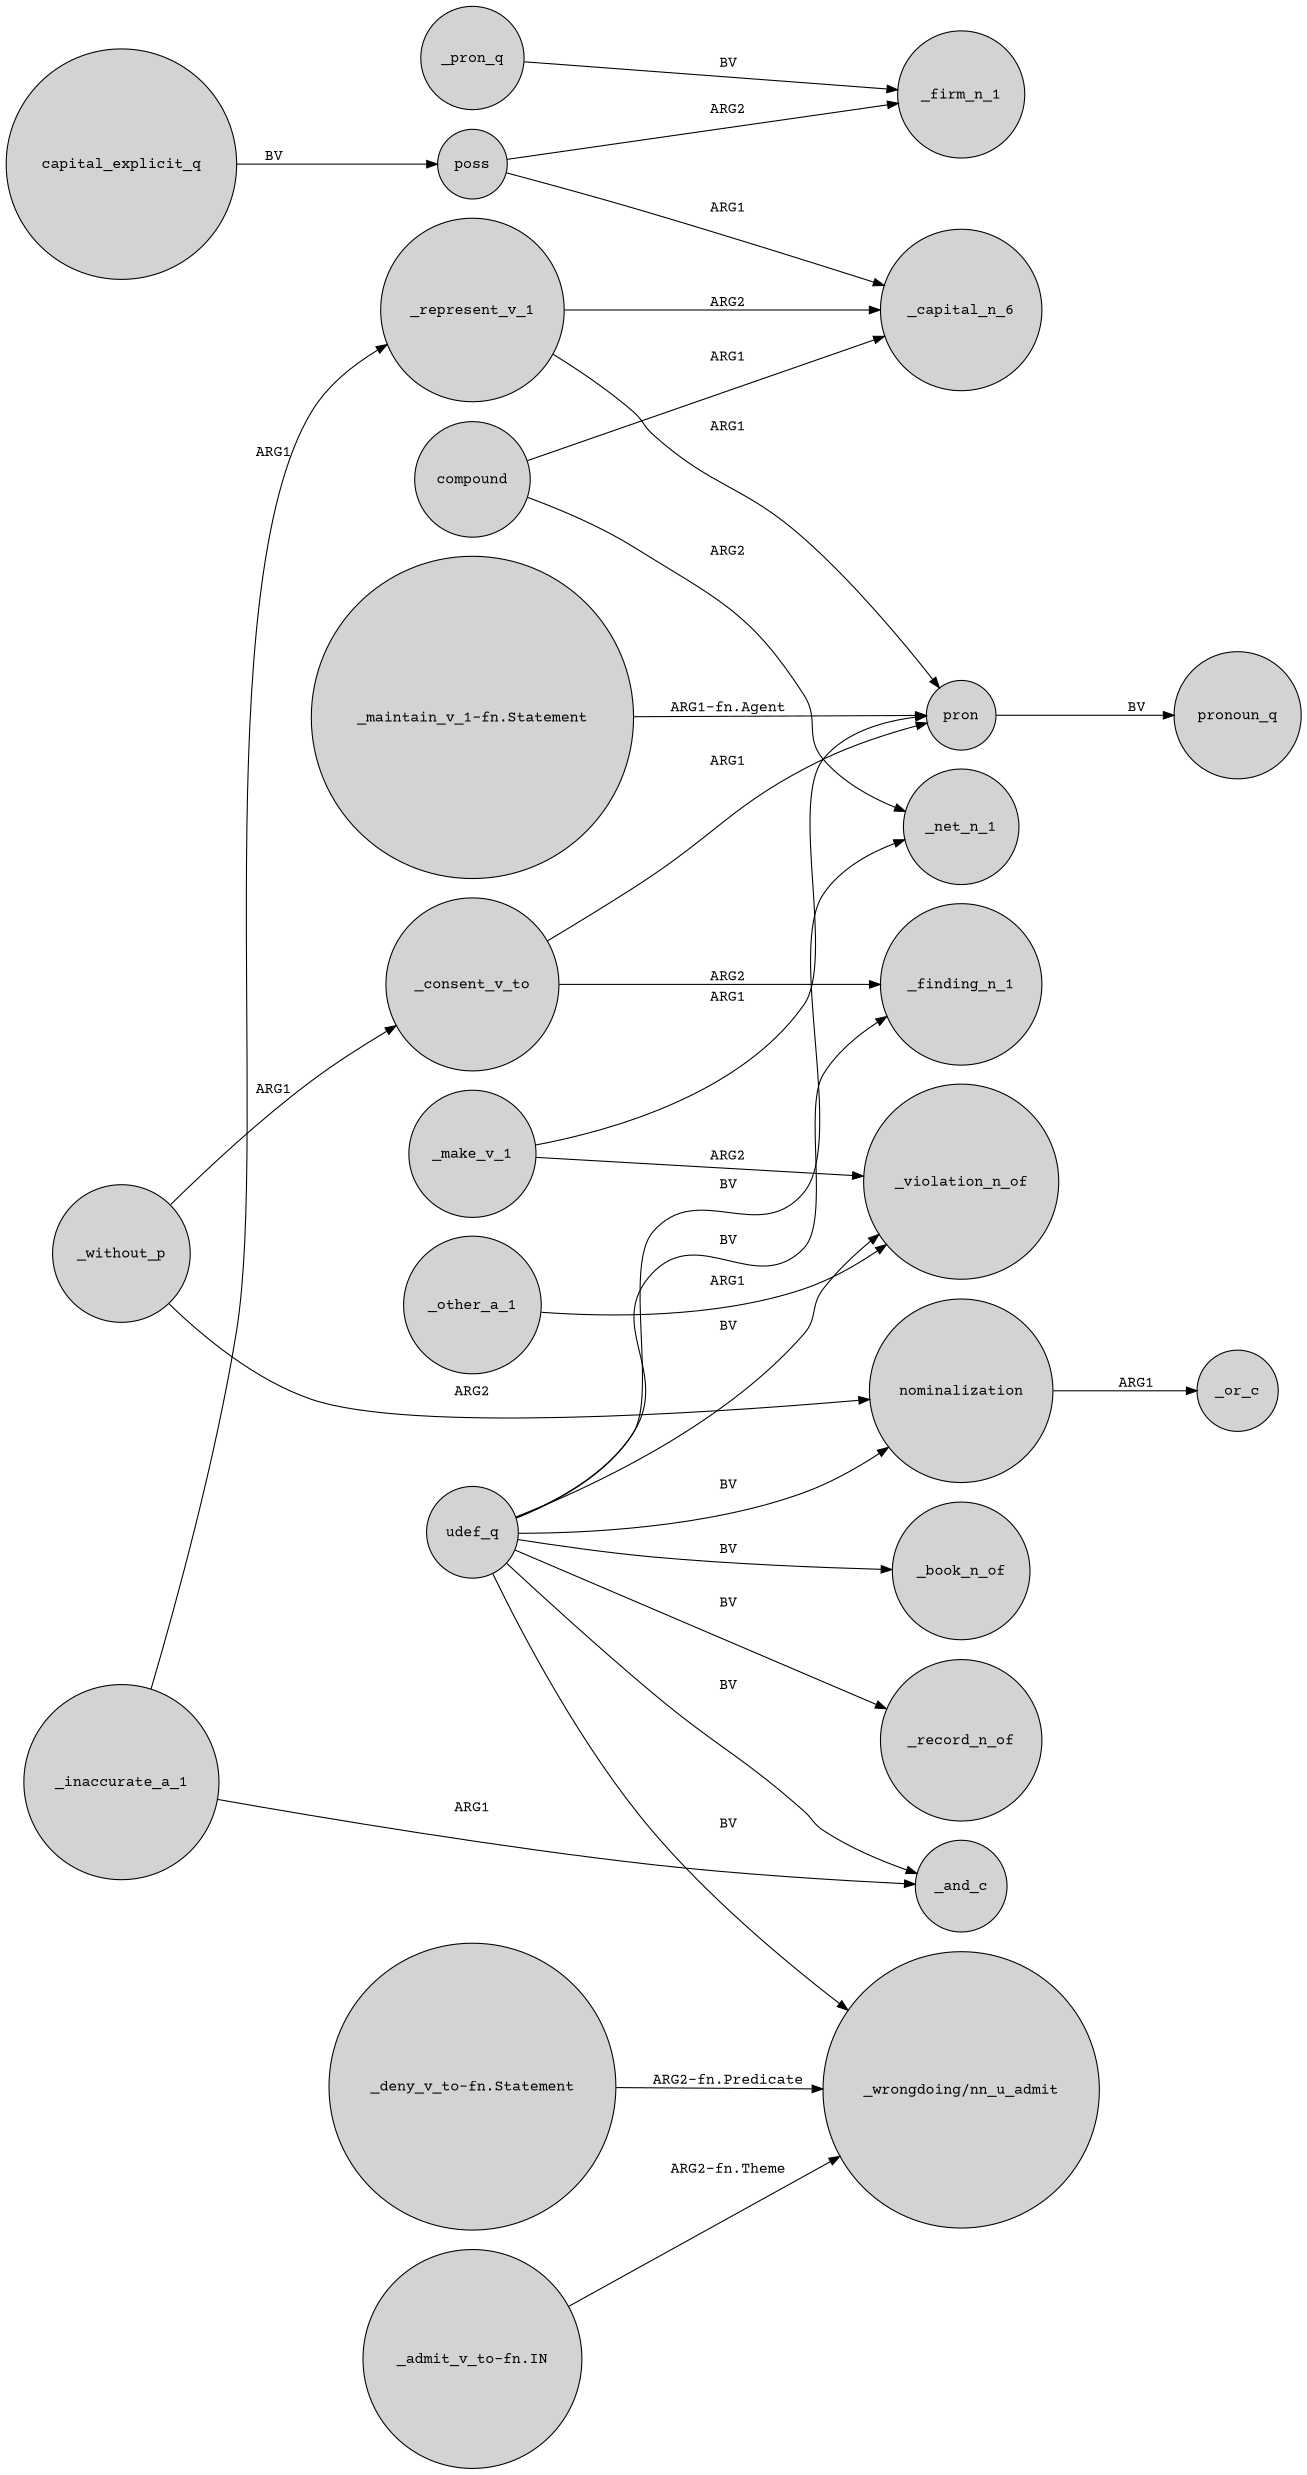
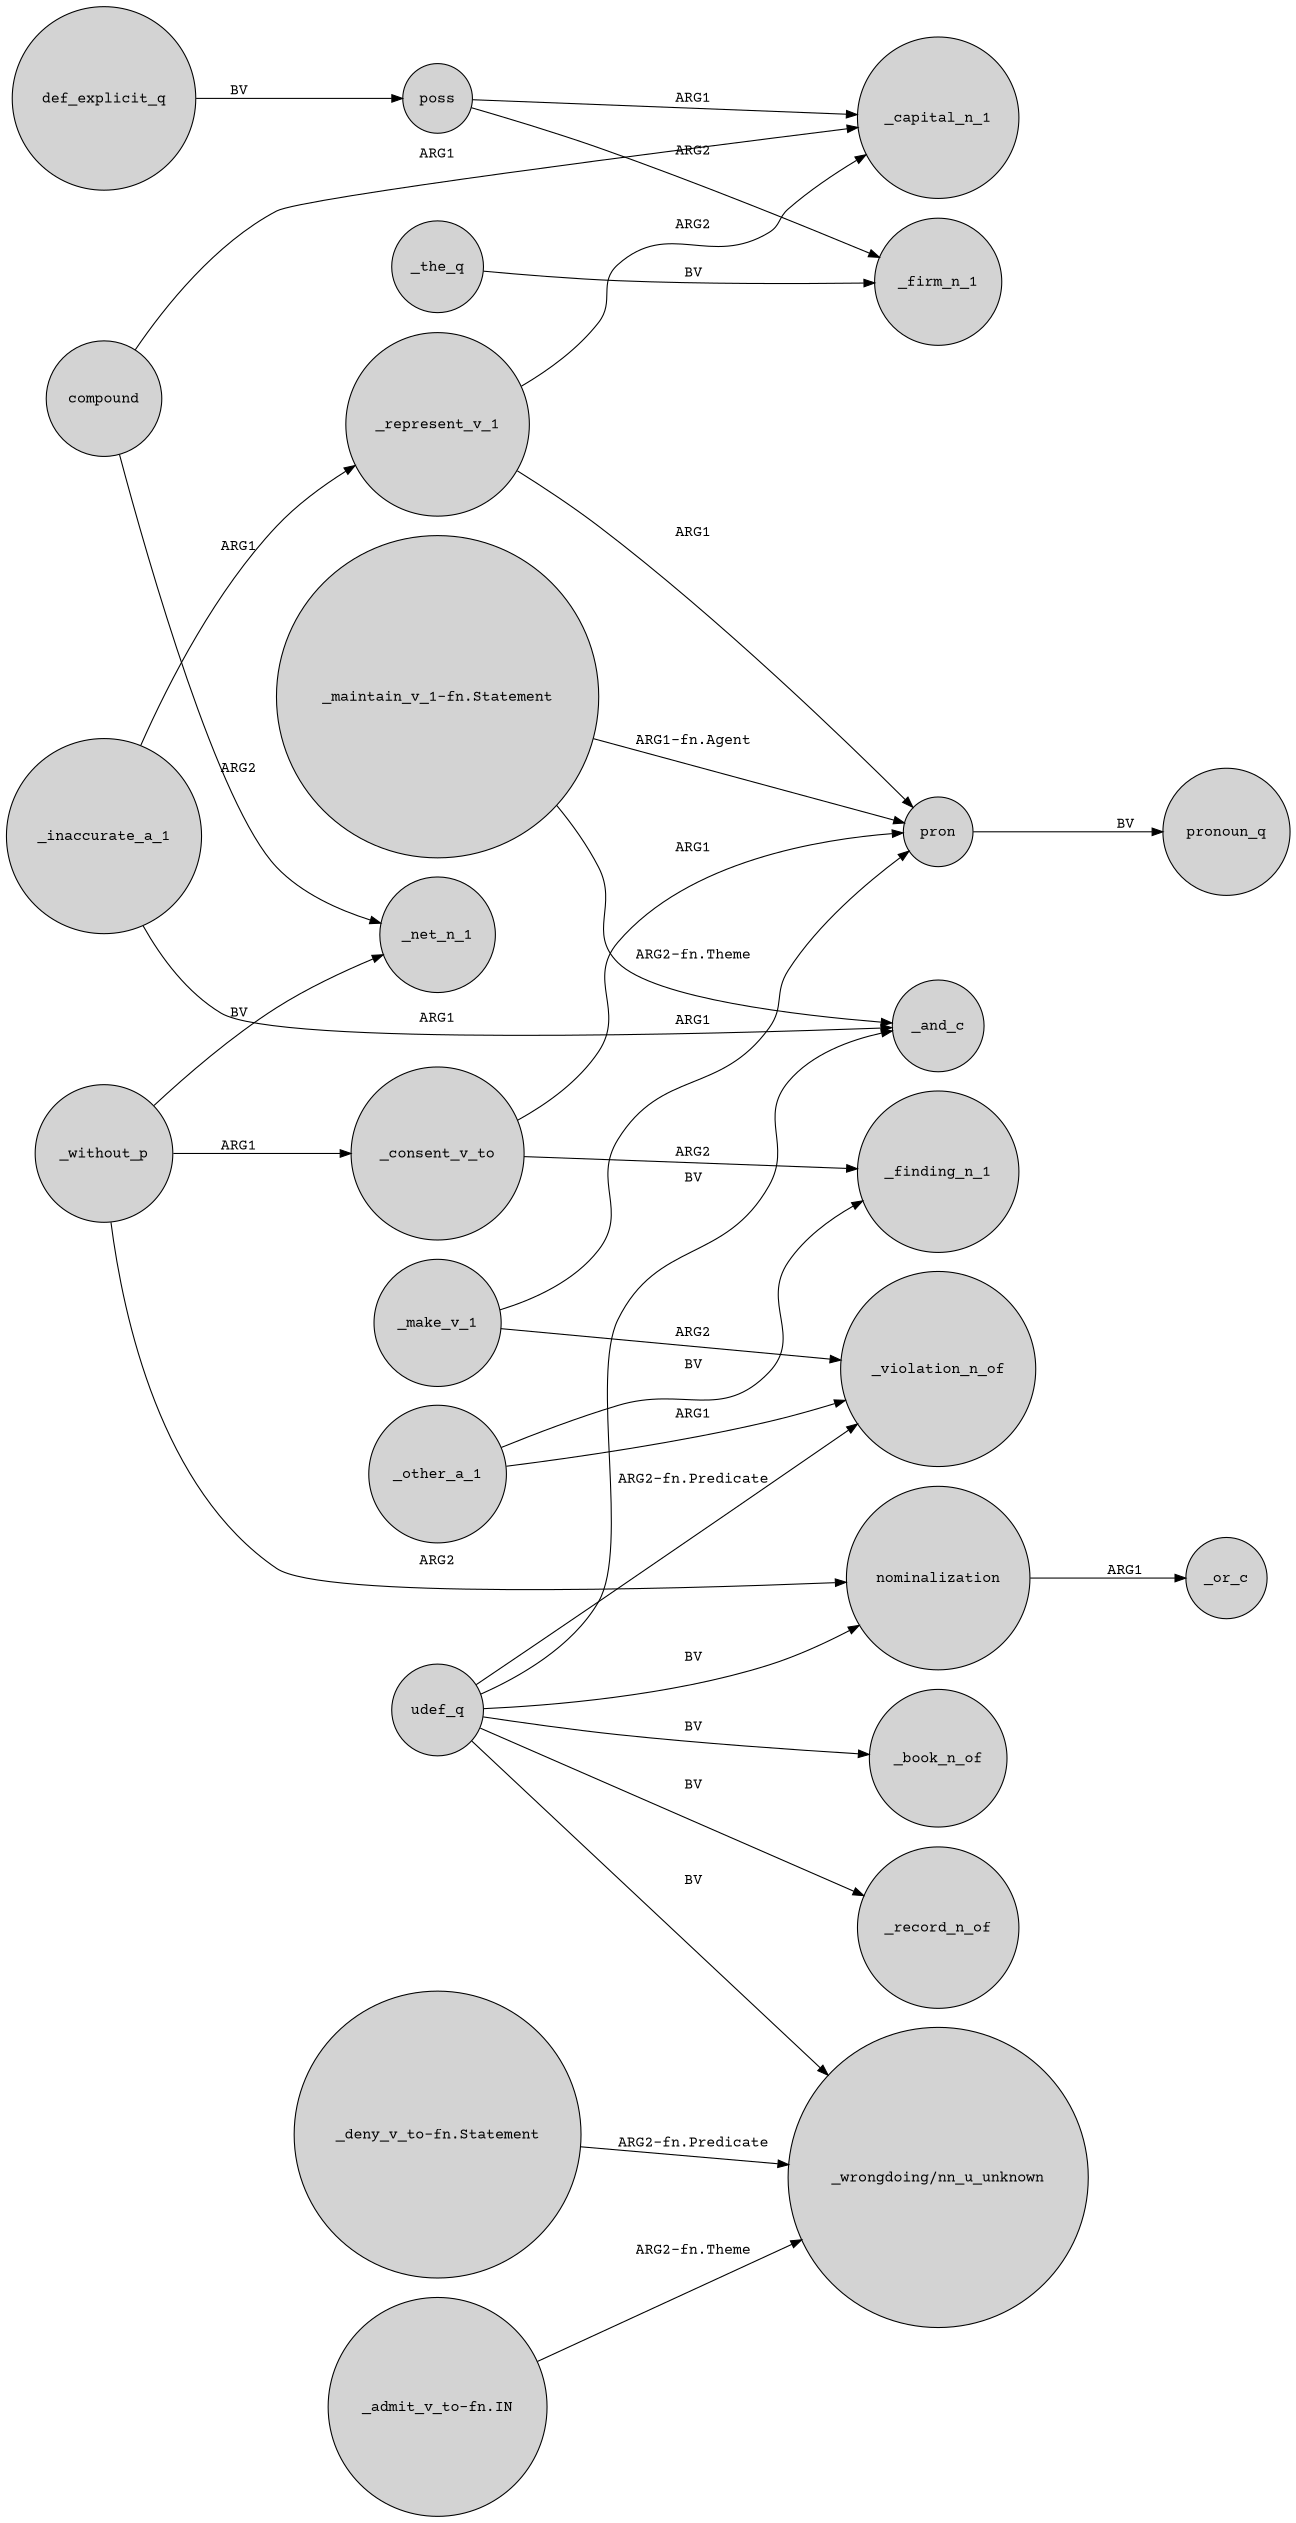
node "_pron_q": label "_pron_q" -> "_the_q"
node "capital_explicit_q": label "capital_explicit_q" -> "def_explicit_q"
node "_capital_n_6": label "_capital_n_6" -> "_capital_n_1"
edge "_maintain_v_1-fn.Statement" -> "_and_c": added, label "ARG2-fn.Theme"
edge "udef_q" -> "_net_n_1": now "_without_p" -> "_net_n_1"
edge "udef_q" -> "_finding_n_1": now "_other_a_1" -> "_finding_n_1"
edge "udef_q" -> "_violation_n_of": label "BV" -> "ARG2-fn.Predicate"
node "_wrongdoing/nn_u_admit": label "_wrongdoing/nn_u_admit" -> "_wrongdoing/nn_u_unknown"
